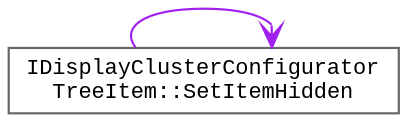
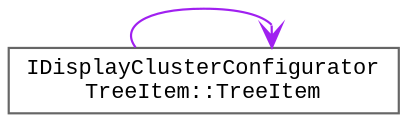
node "IDisplayClusterConfigurator TreeItem::SetItemHidden": label "IDisplayClusterConfigurator TreeItem::SetItemHidden" -> "IDisplayClusterConfigurator TreeItem::TreeItem"
